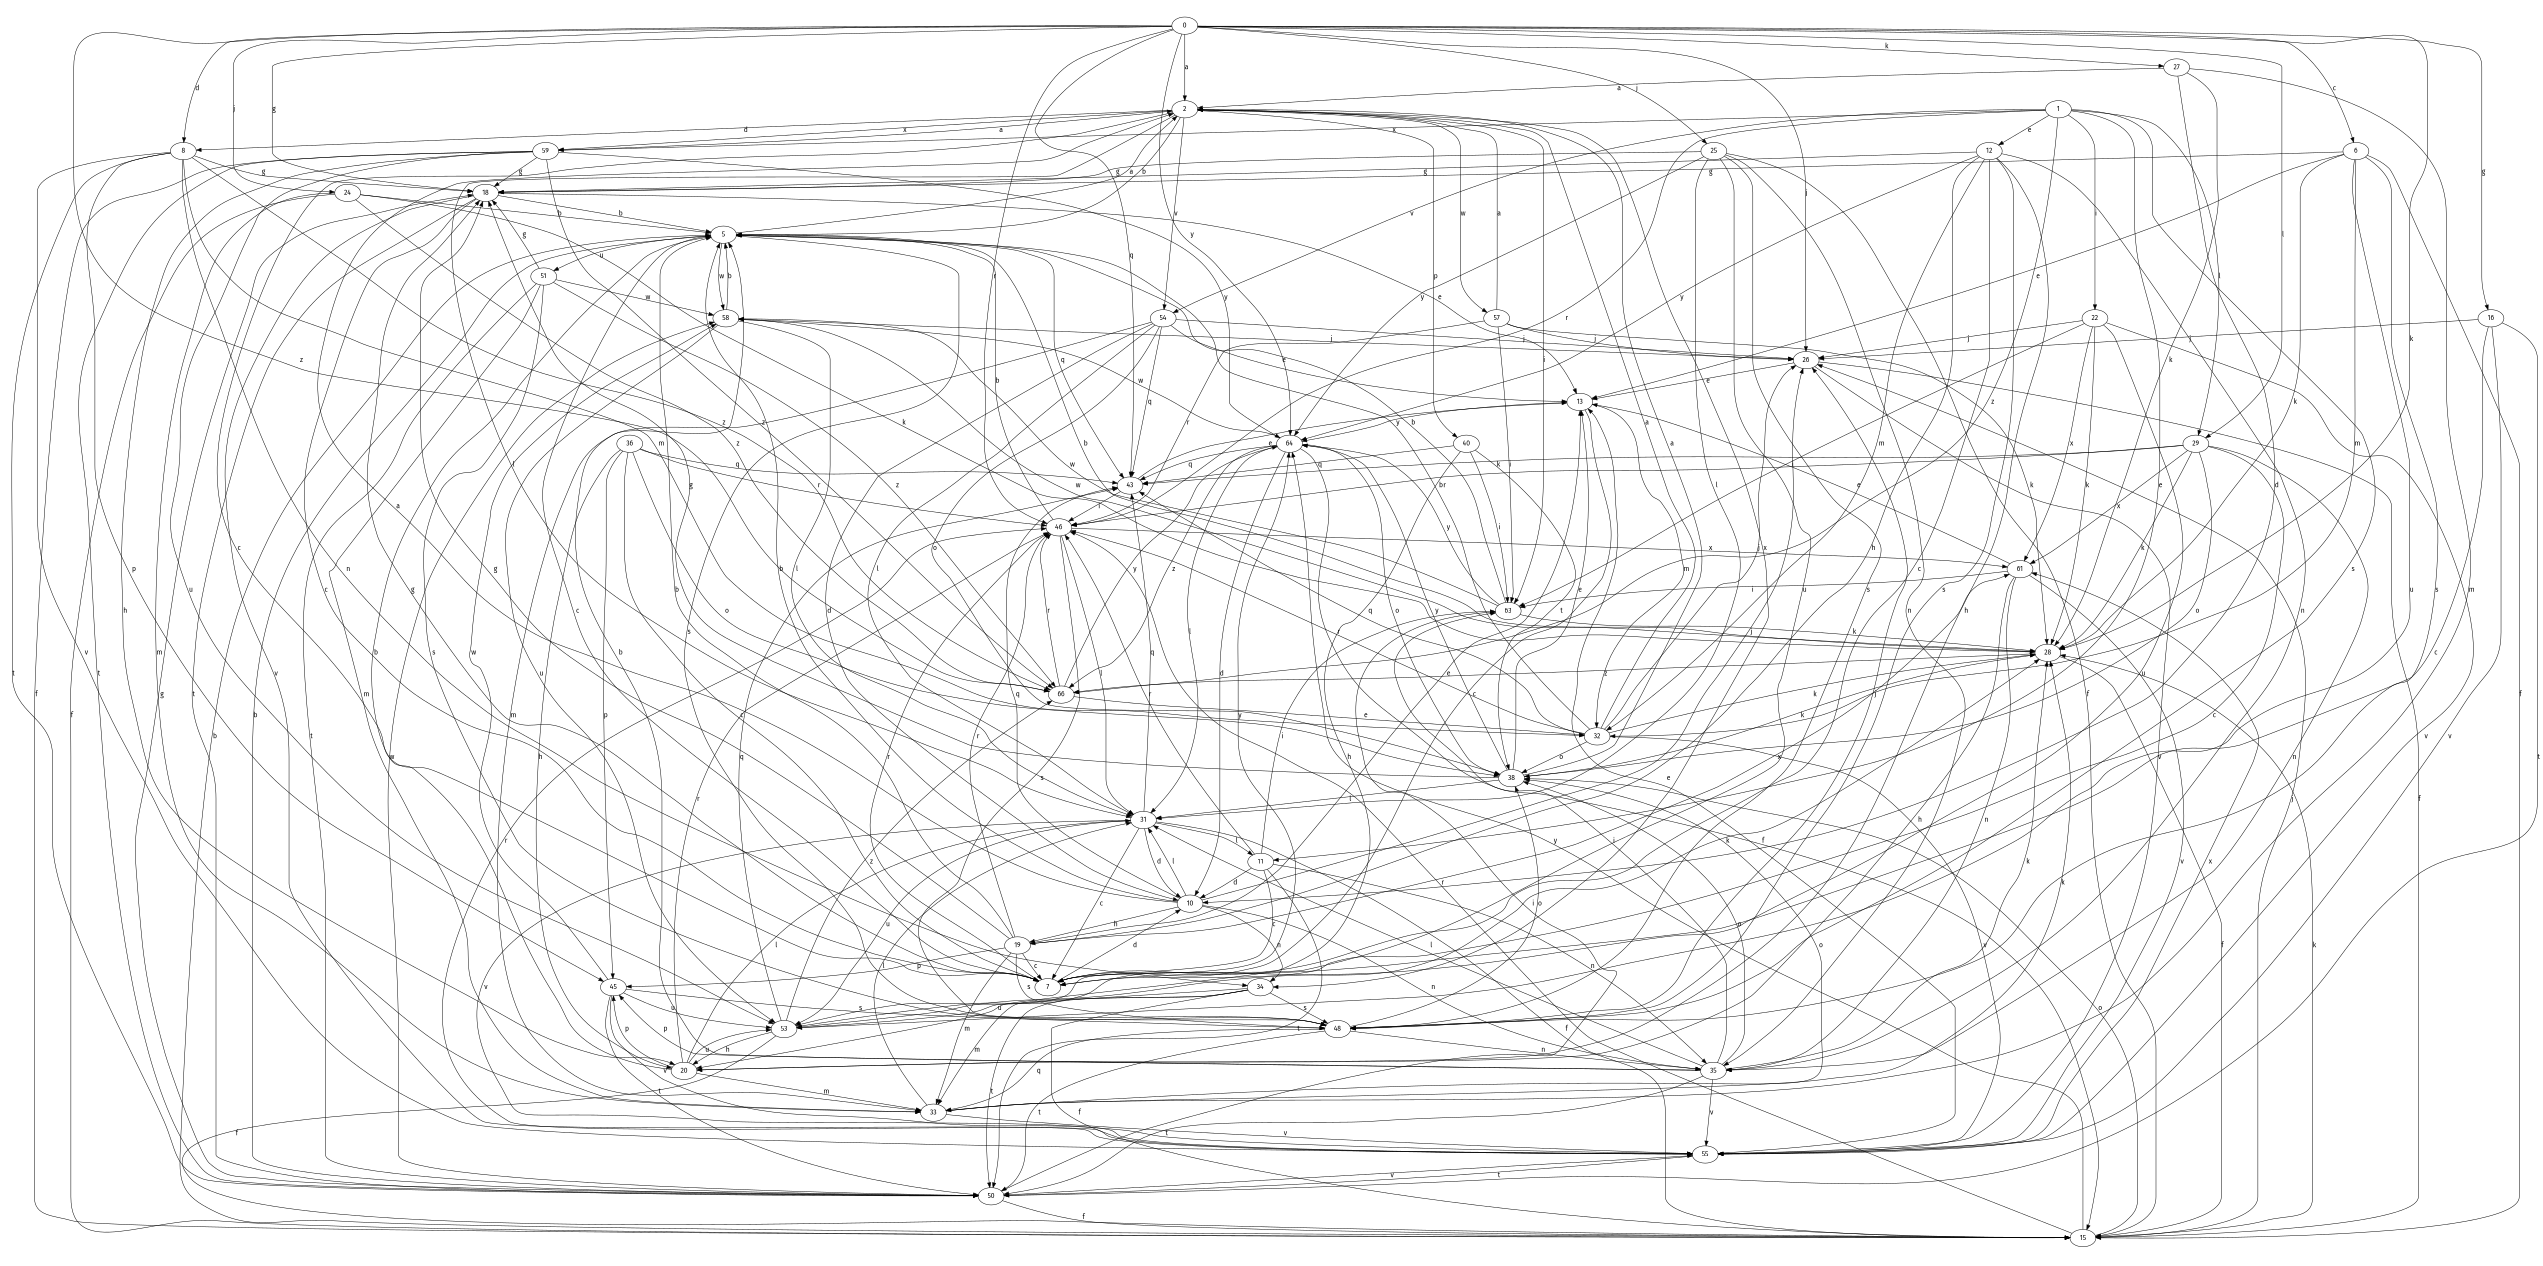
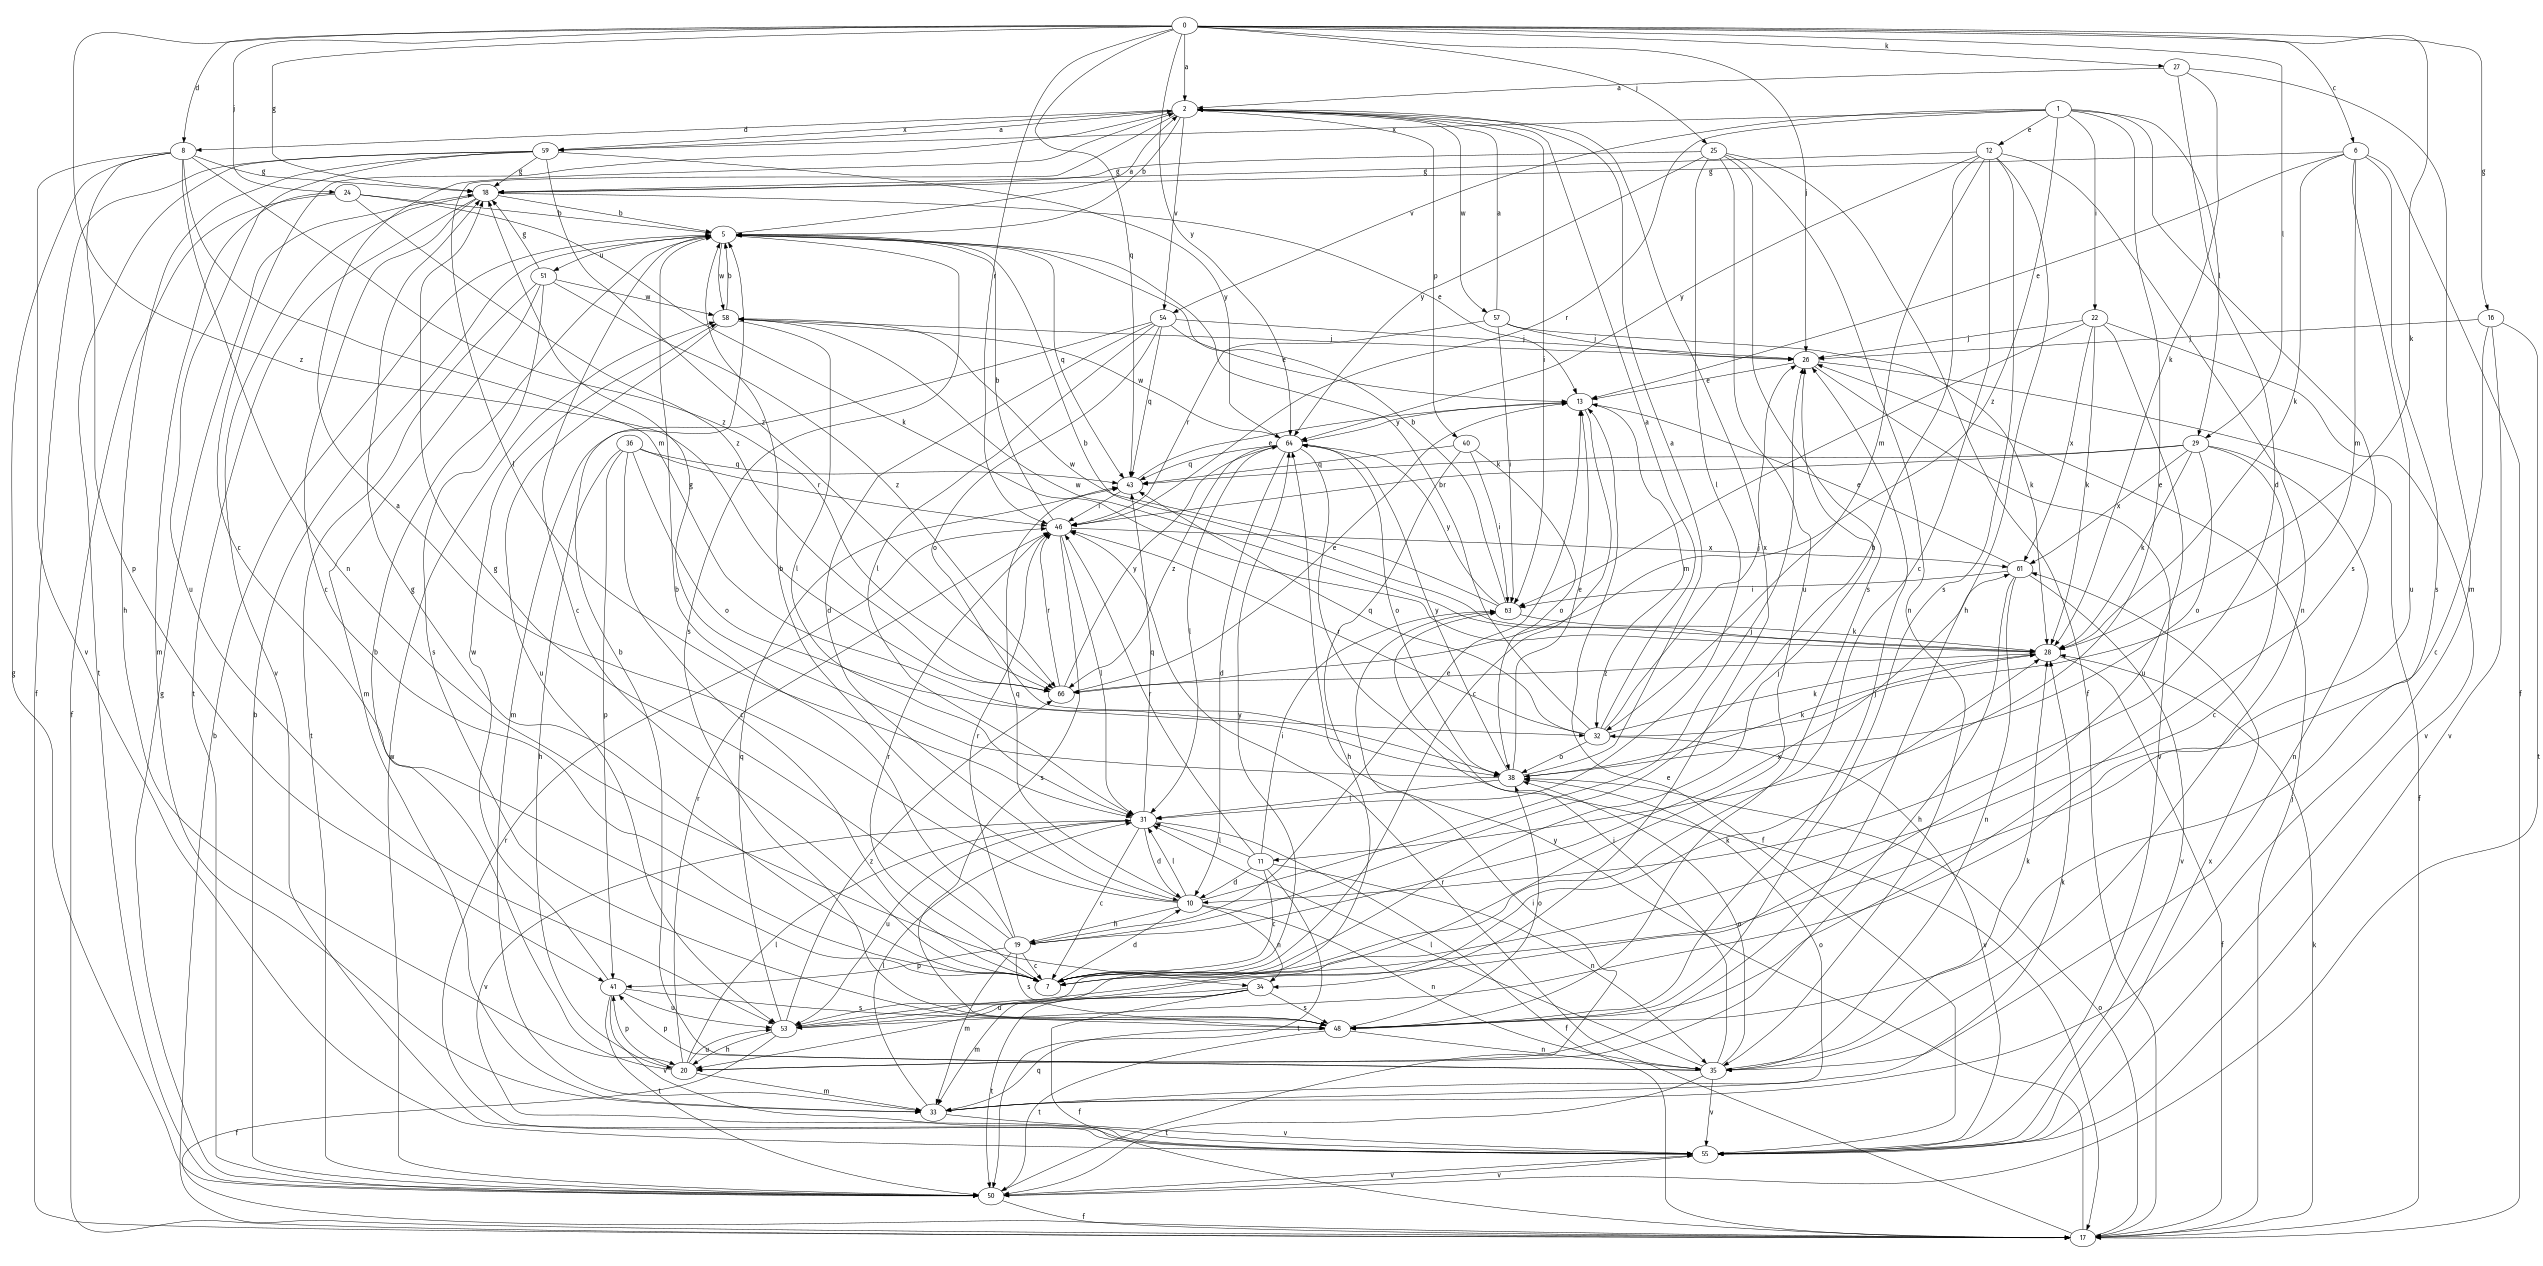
edge "40" -> "38": label "t" -> "o"
edge "8" -> "50": label "t" -> "g"
edge "66" -> "32": now "66" -> "13"
edge "7" -> "26": added, label "j"
edge "31" -> "11": reversed
node "45": label "45" -> "41"
edge "55" -> "50": label "t" -> "v"
node "15": label "15" -> "17"
